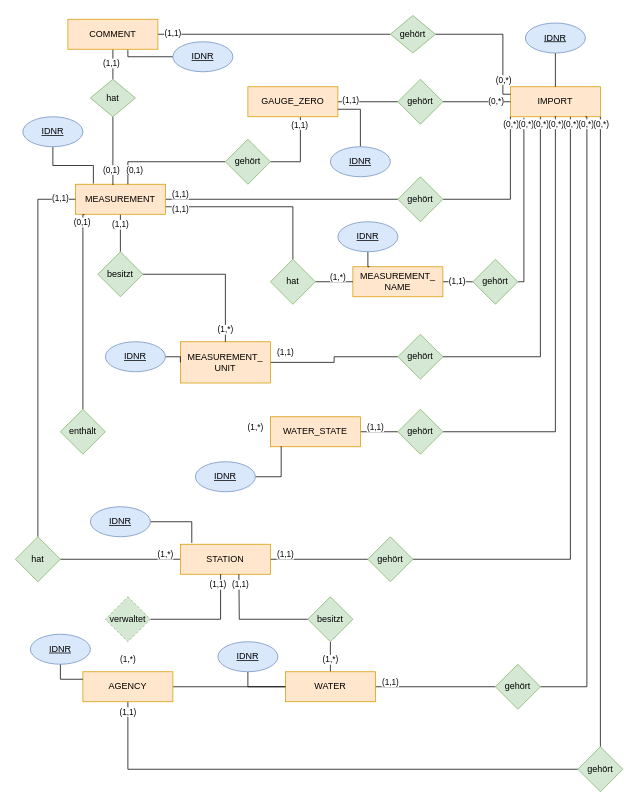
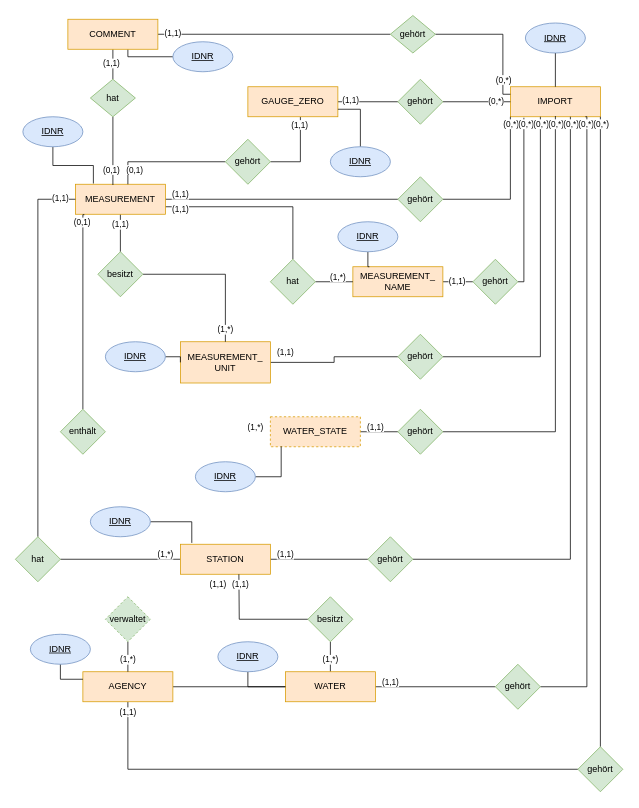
node "WATER_STATE": style solid -> dashed
edge "STATION" -- "verwaltet": now "AGENCY" -- "verwaltet"
